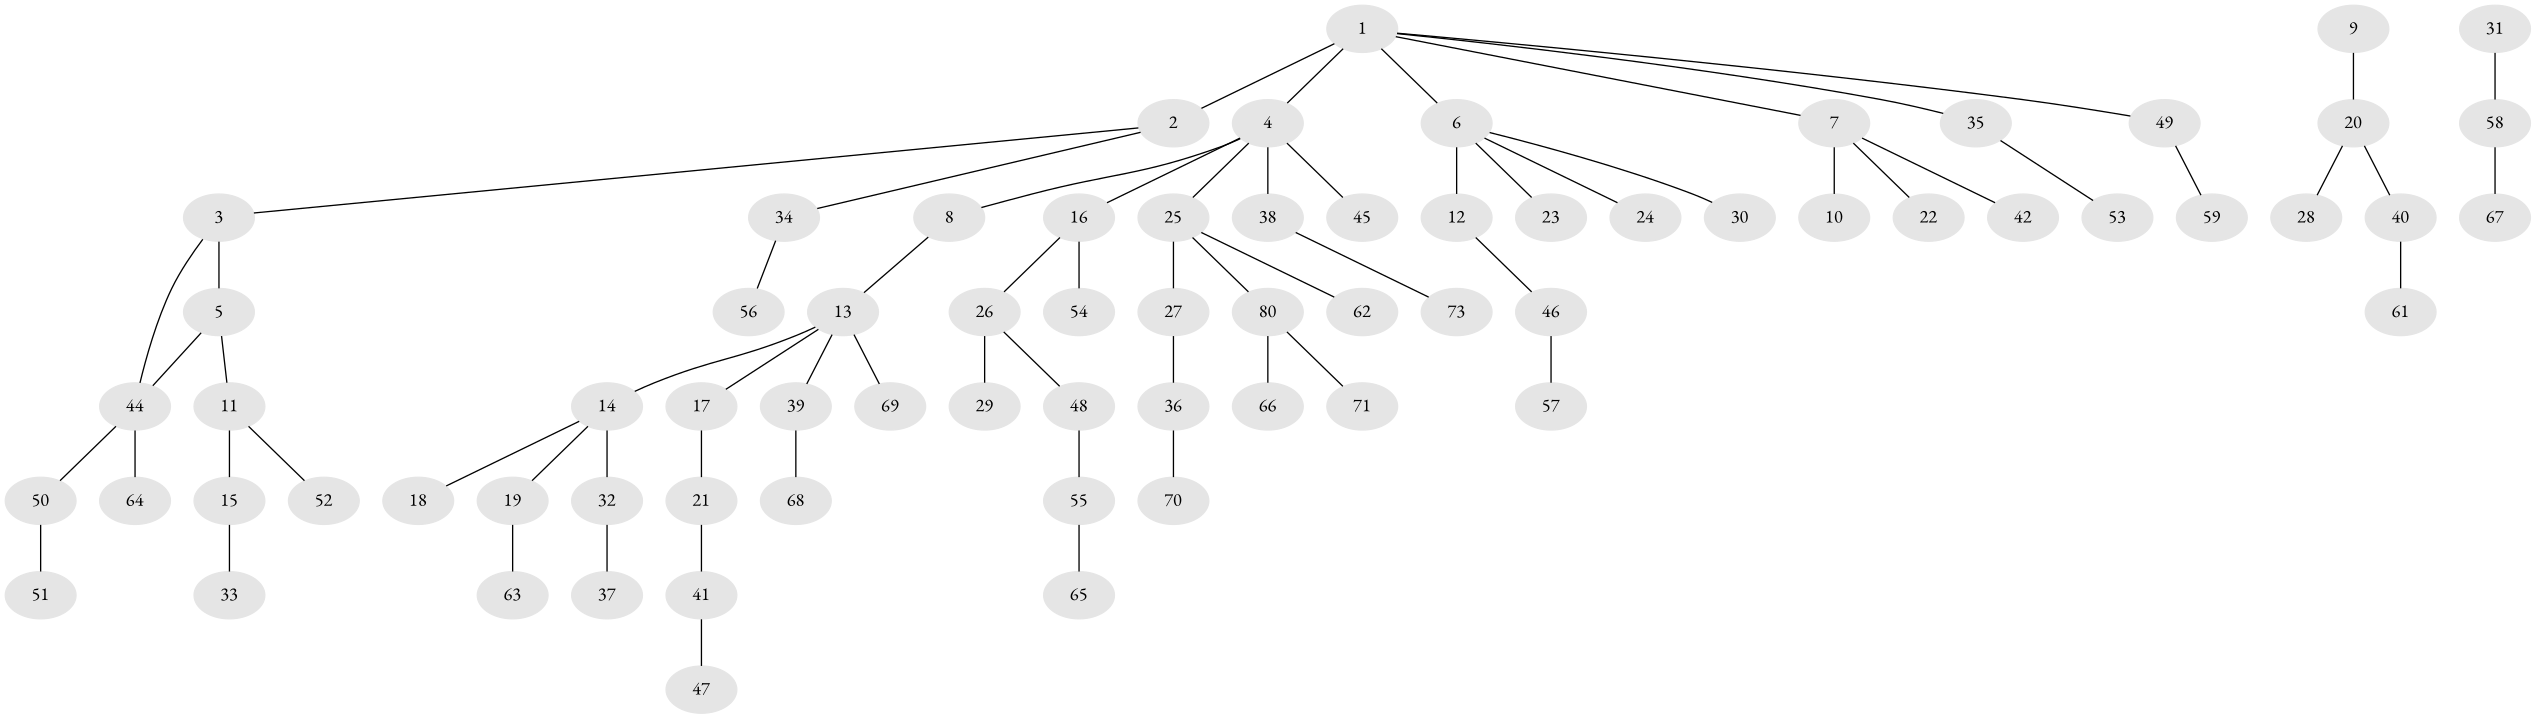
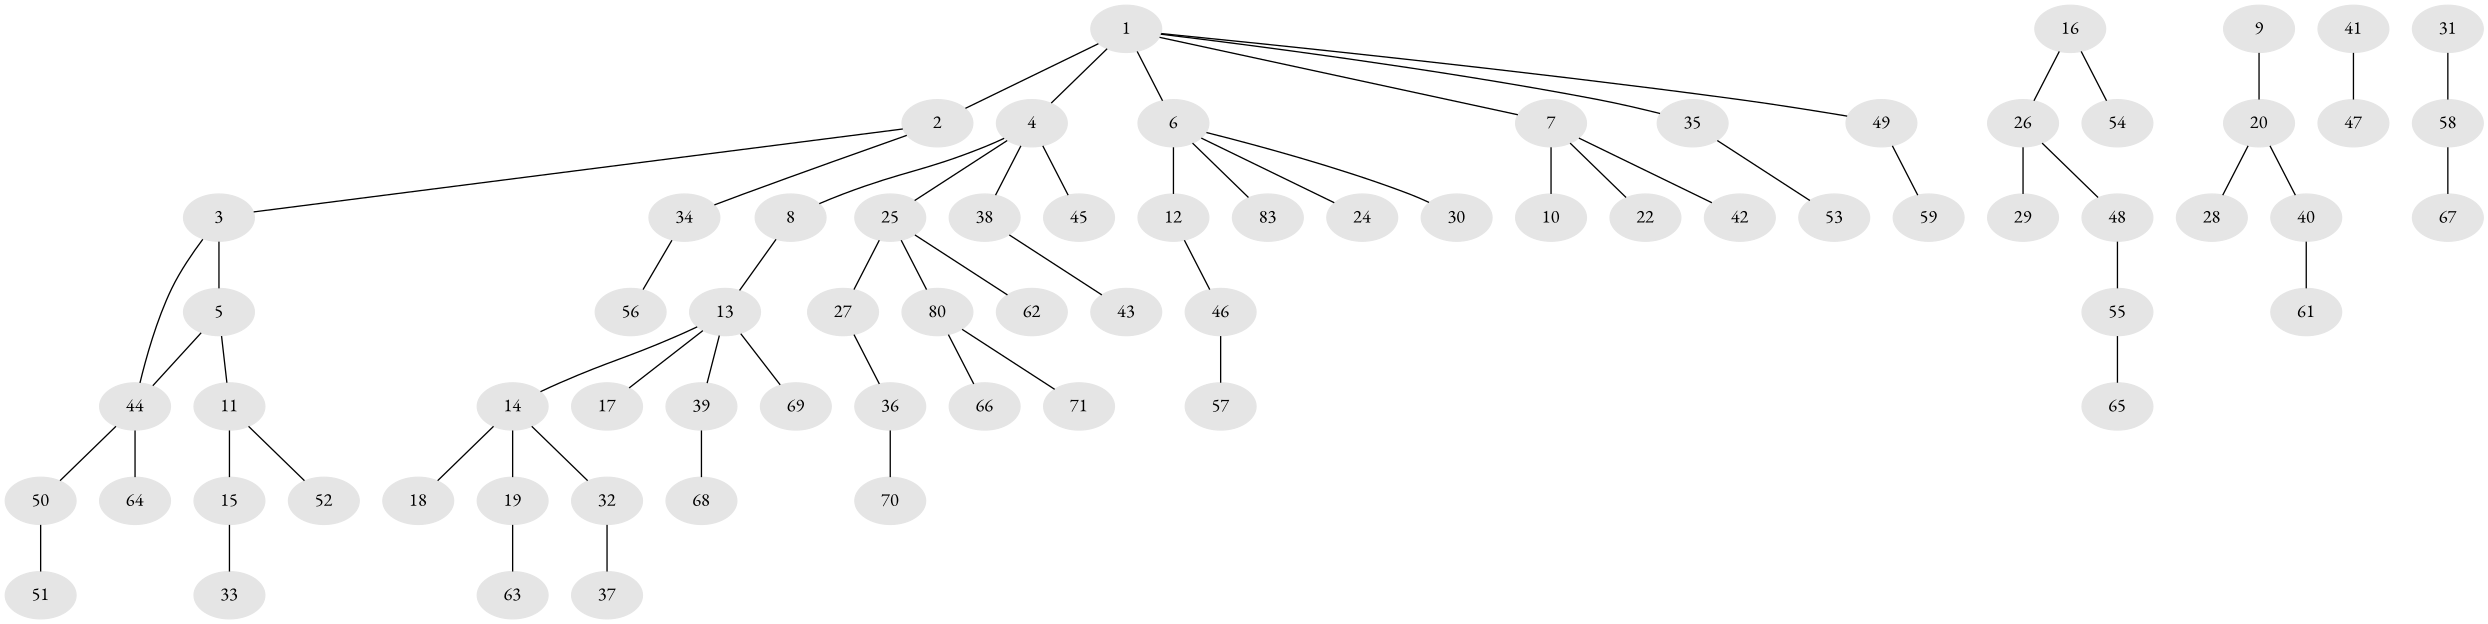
edge "4" -- "16": removed
node "23": label "23" -> "83"
node "73": label "73" -> "43"
node "21": removed
